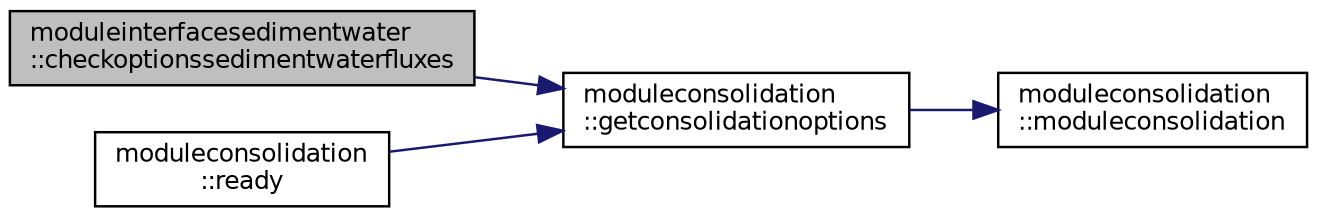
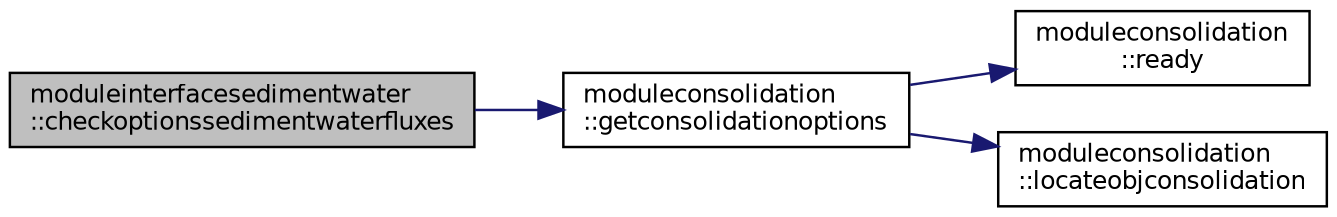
node "moduleconsolidation ::moduleconsolidation": label "moduleconsolidation ::moduleconsolidation" -> "moduleconsolidation ::locateobjconsolidation"
edge "moduleconsolidation ::ready" -> "moduleconsolidation ::getconsolidationoptions": reversed
